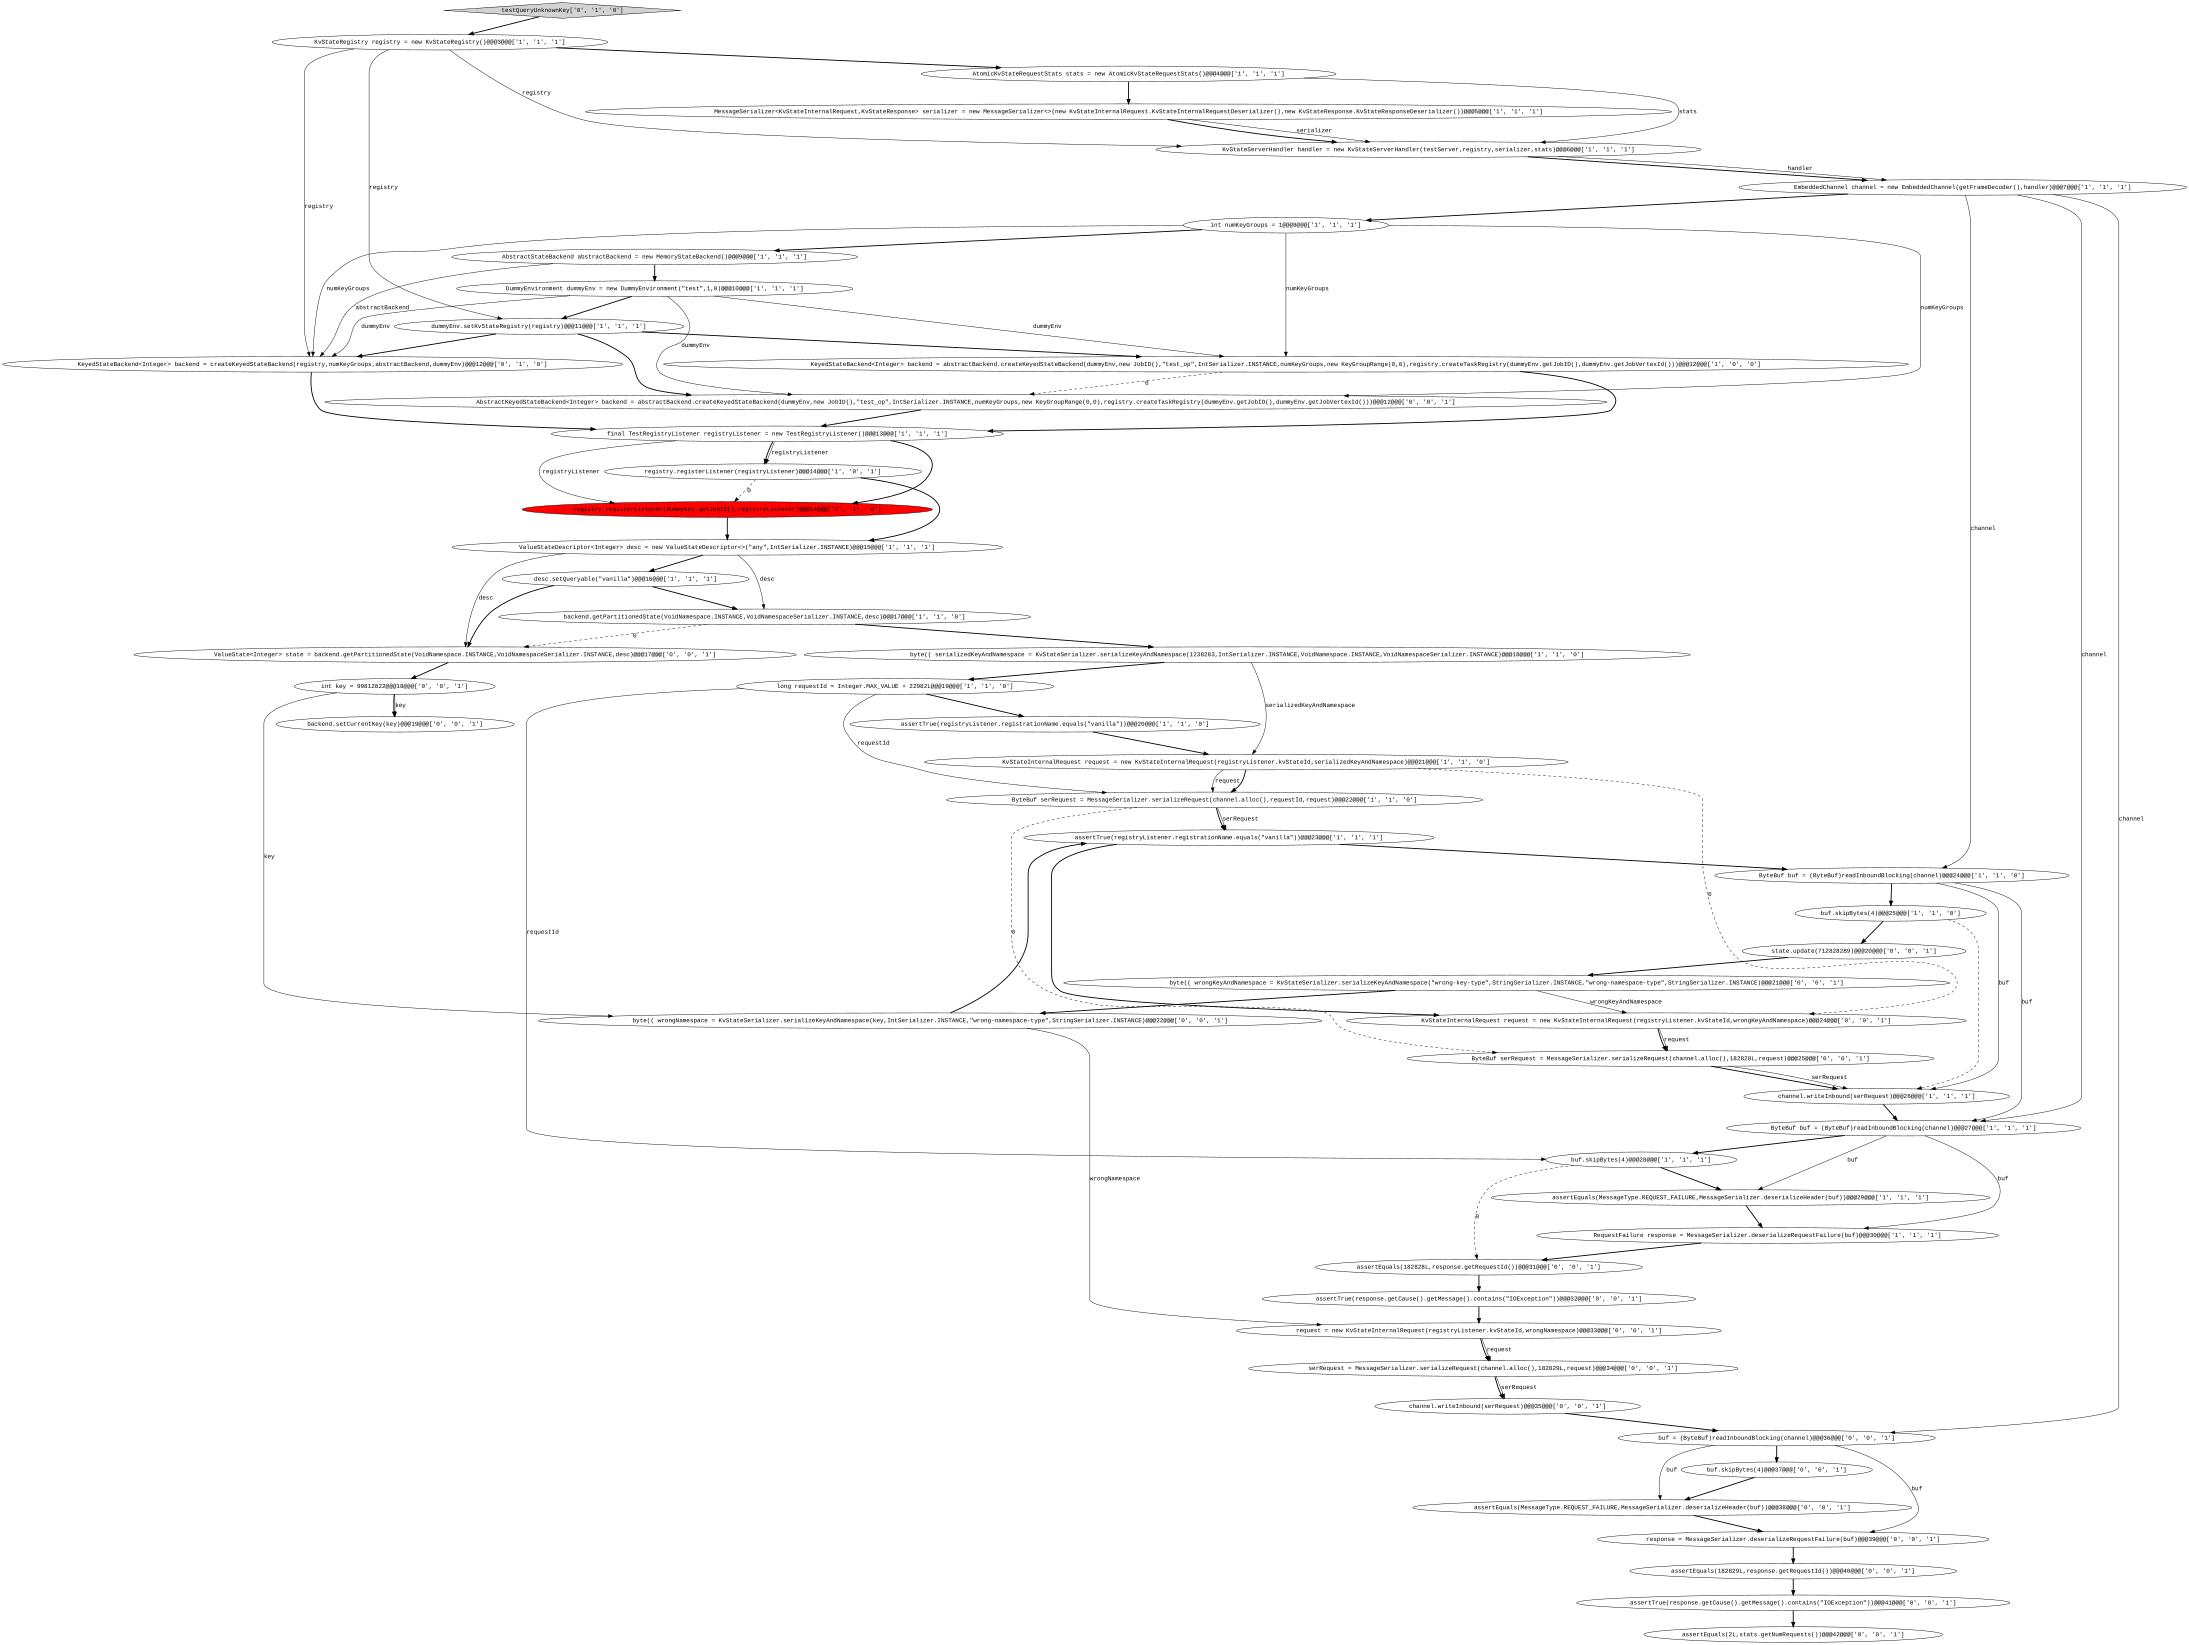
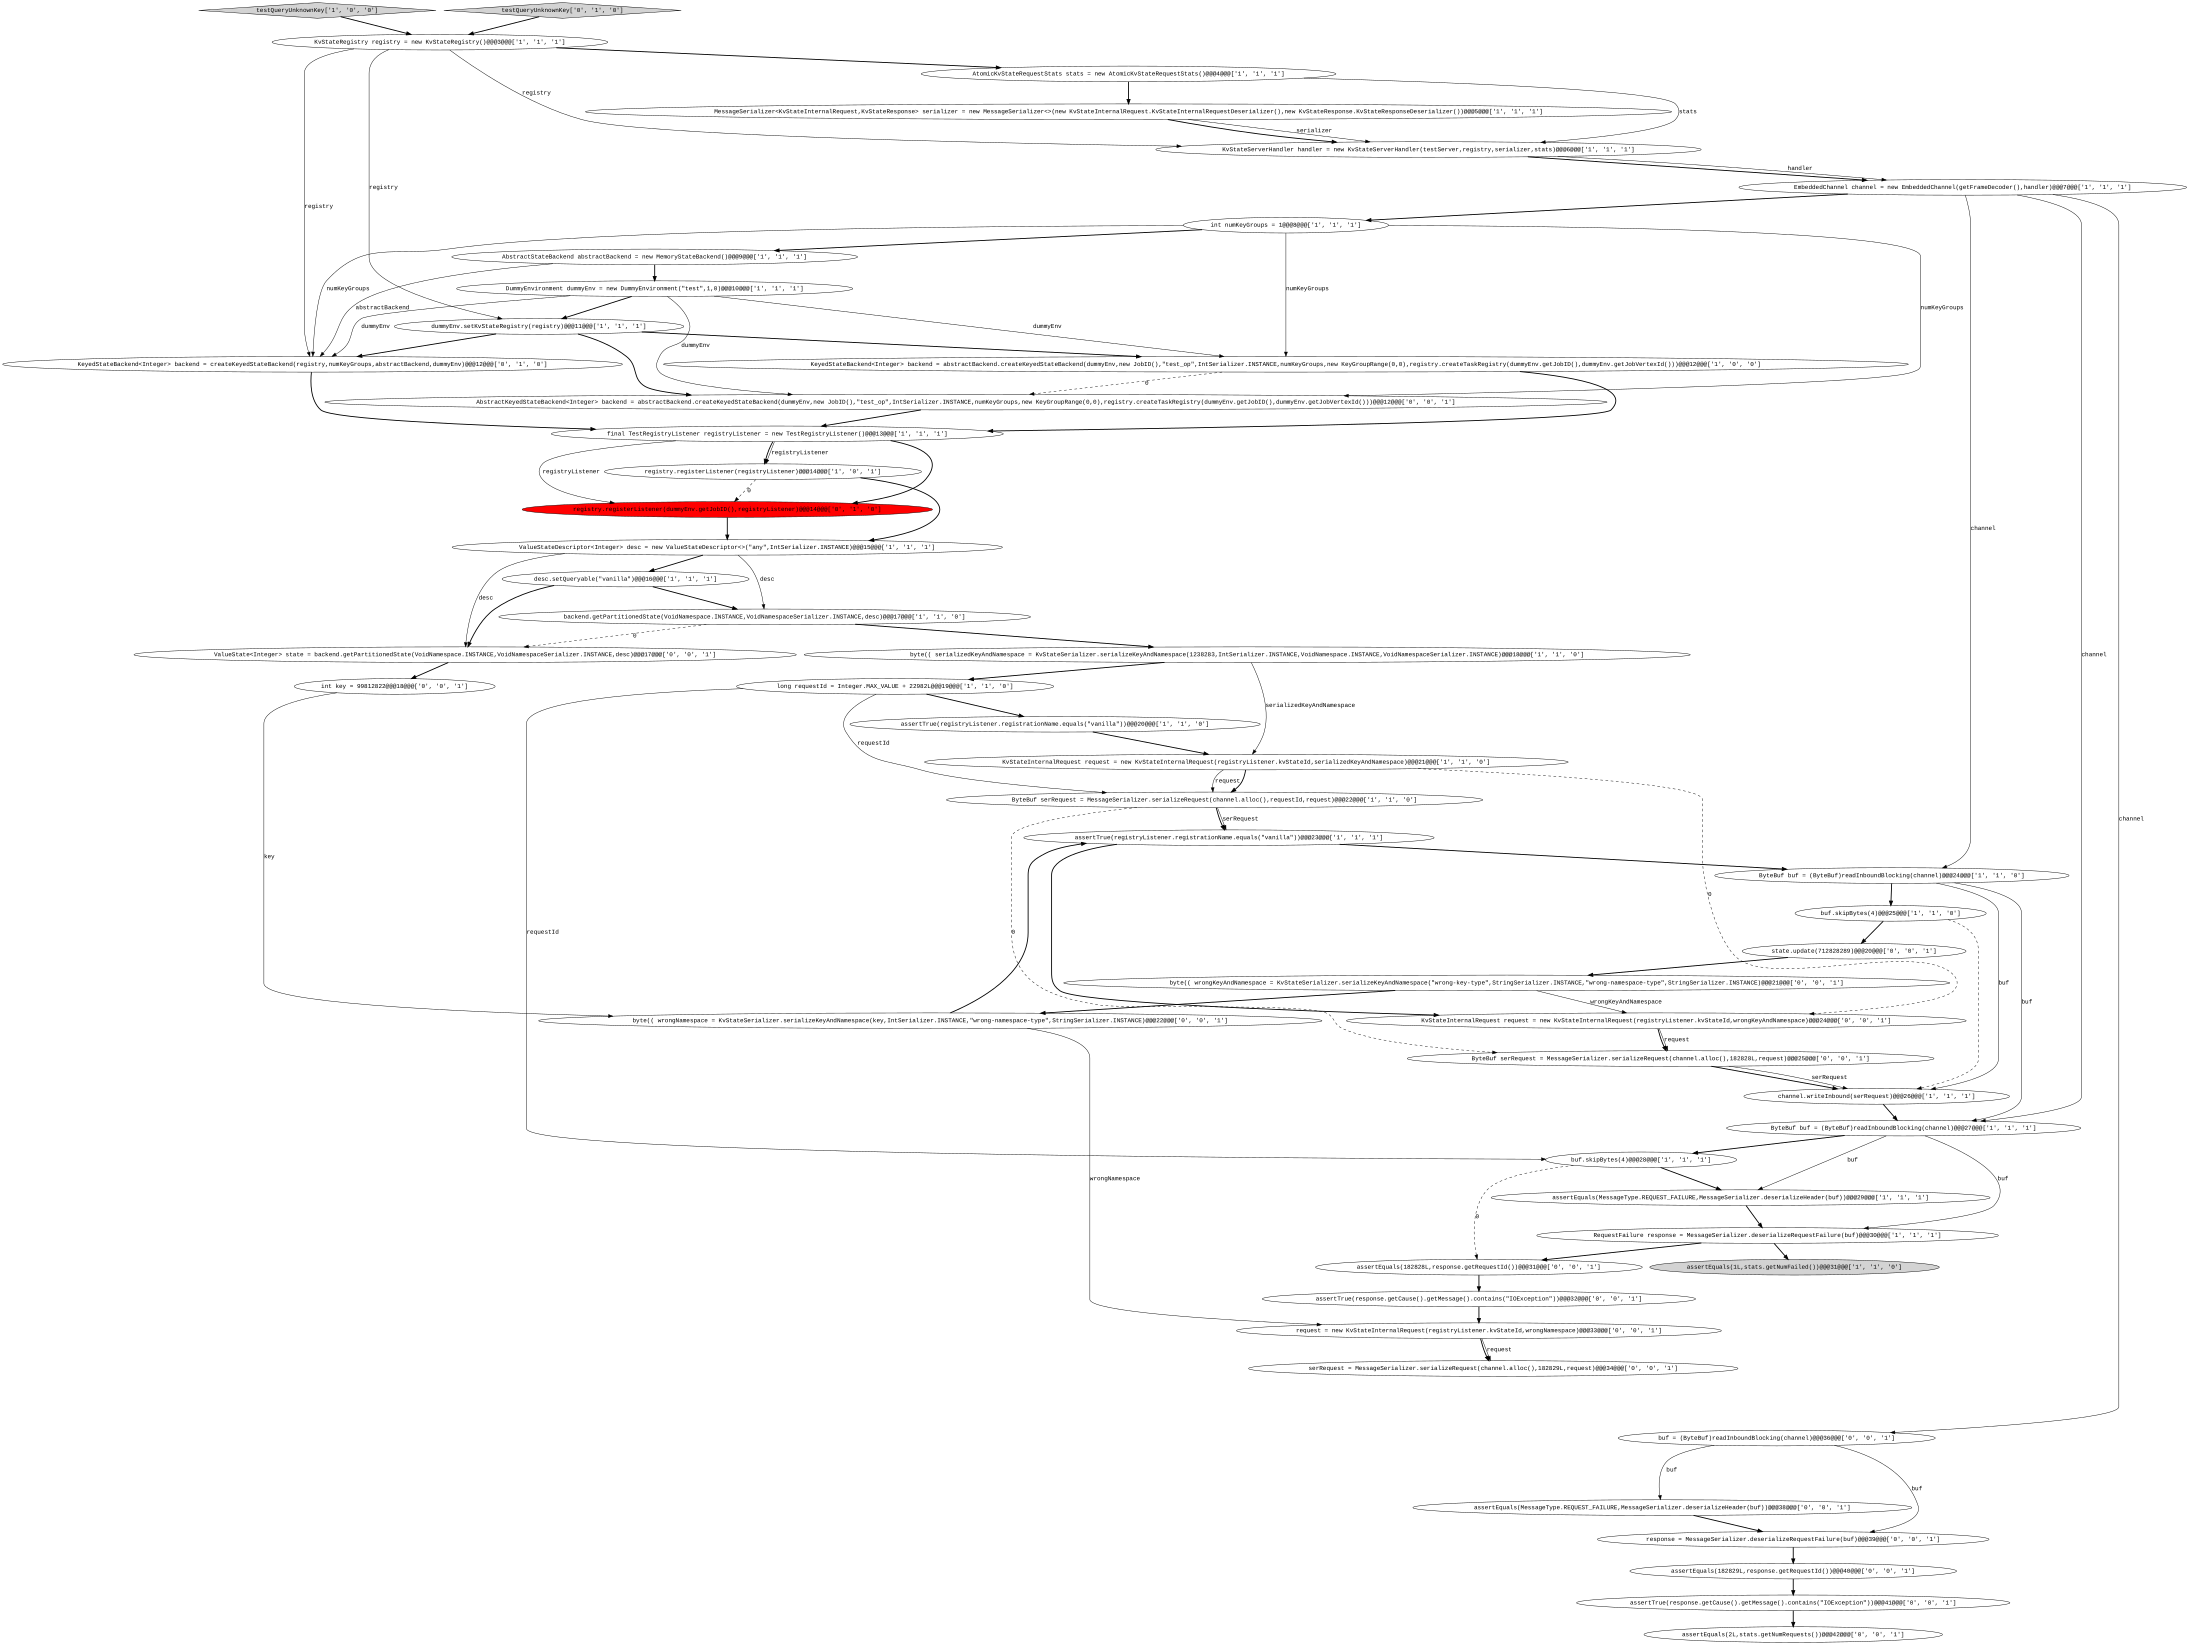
node "testQueryUnknownKey['1', '0', '0']": added
node "backend.setCurrentKey(key)@@@19@@@['0', '0', '1']": removed
node "assertEquals(1L,stats.getNumFailed())@@@31@@@['1', '1', '0']": added
node "channel.writeInbound(serRequest)@@@35@@@['0', '0', '1']": removed
node "buf.skipBytes(4)@@@37@@@['0', '0', '1']": removed
